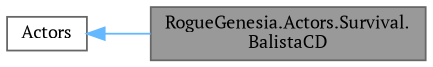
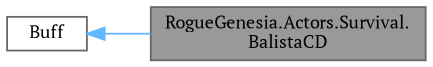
node "Actors": label "Actors" -> "Buff"
